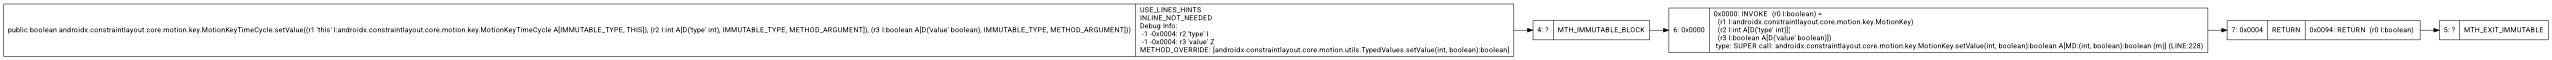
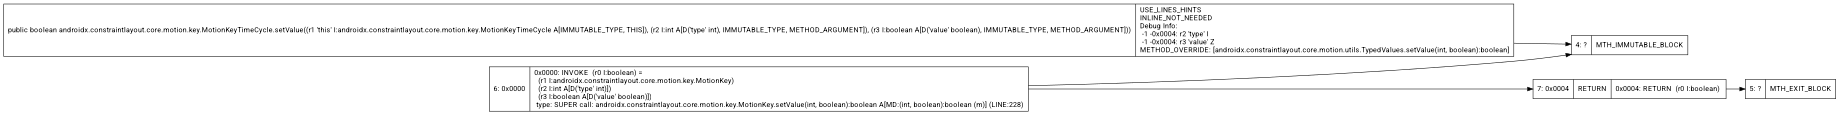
edge "4: ?" -> "6: 0x0000": reversed
node "7: 0x0004": text "0x0094: RETURN  (r0 I:boolean)" -> "0x0004: RETURN  (r0 I:boolean)"
node "5: ?": text "MTH_EXIT_IMMUTABLE" -> "MTH_EXIT_BLOCK"
